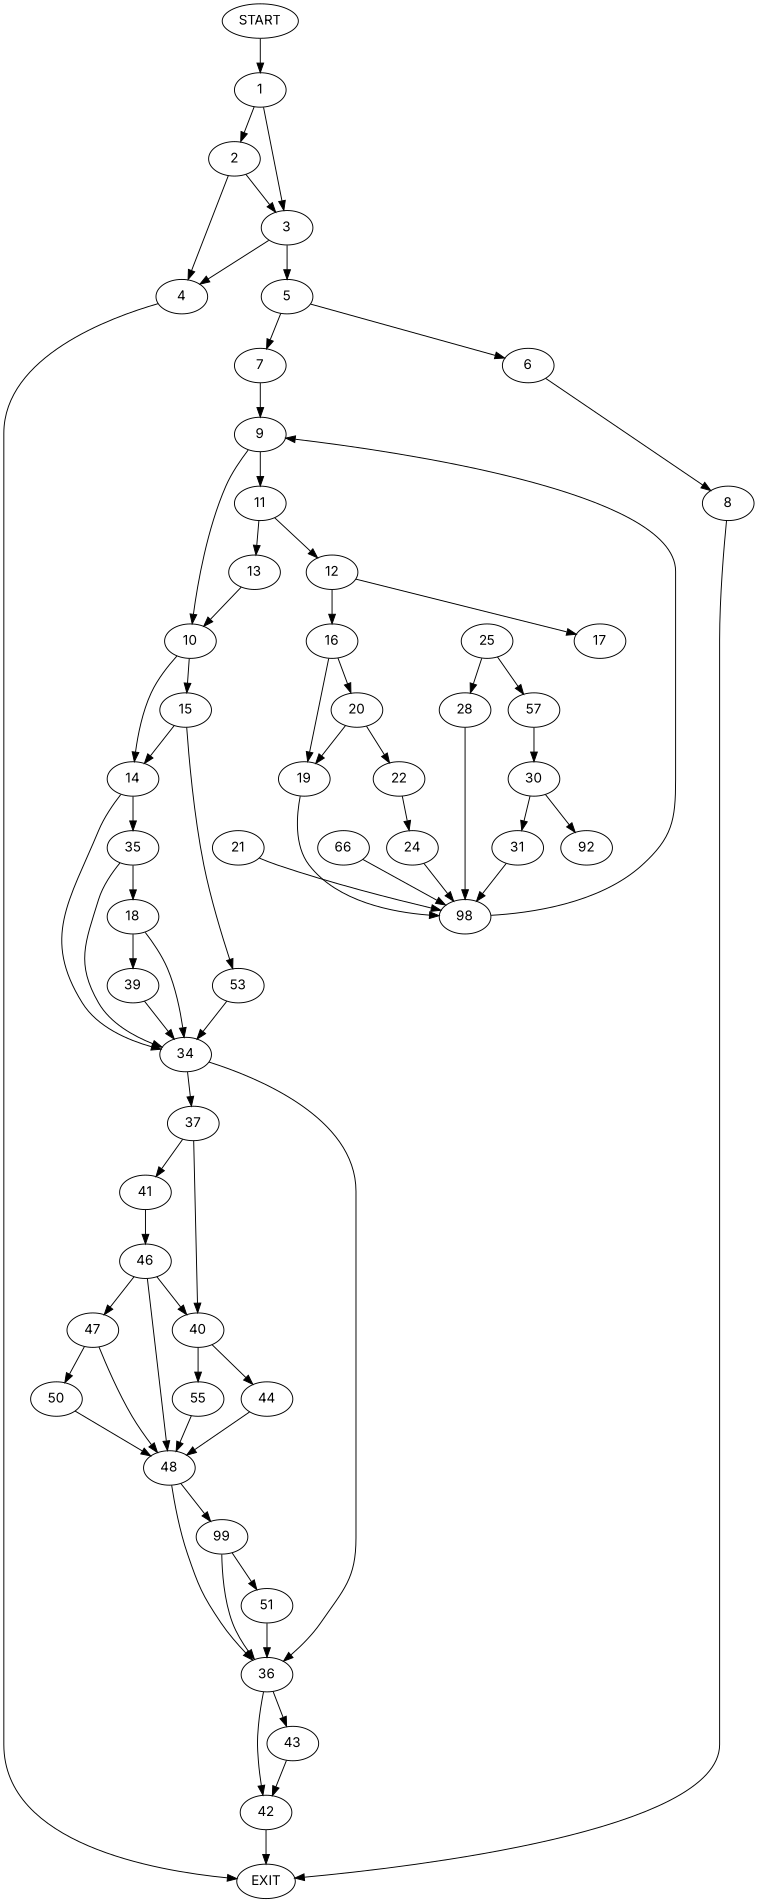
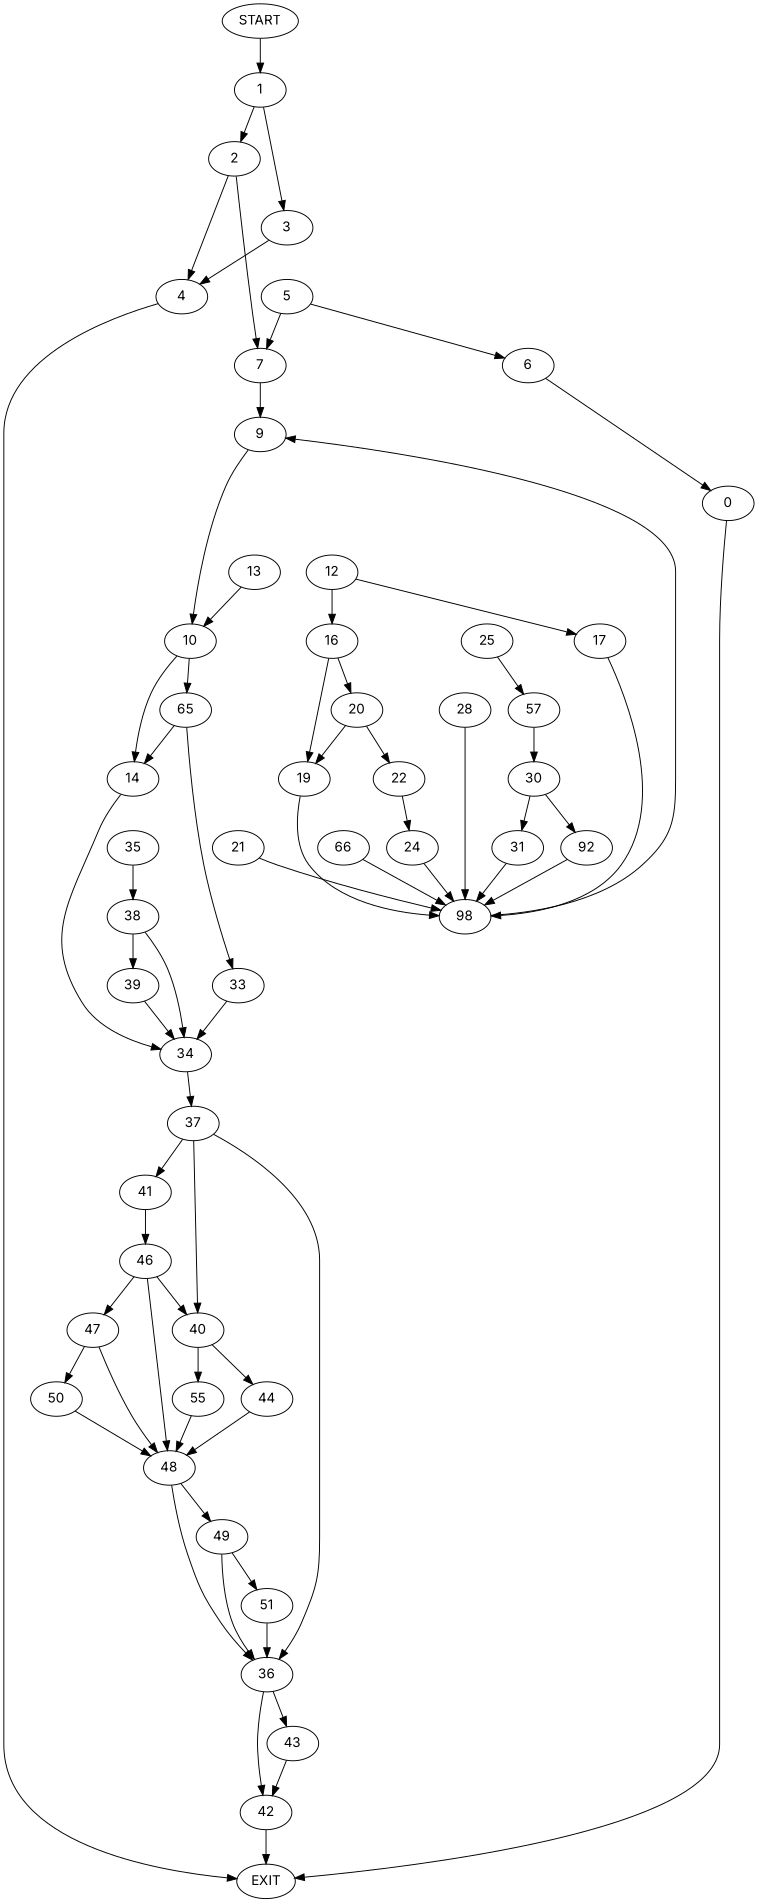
edge "2" -> "3": now "2" -> "7"
edge "3" -> "5": removed
node "11": removed
node "8": label "8" -> "0"
edge "25" -> "28": removed
node "15": label "15" -> "65"
edge "14" -> "35": removed
edge "17" -> "98": added
edge "92" -> "98": added
node "18": label "18" -> "38"
edge "35" -> "34": removed
node "53": label "53" -> "33"
edge "34" -> "36": now "37" -> "36"
node "99": label "99" -> "49"
